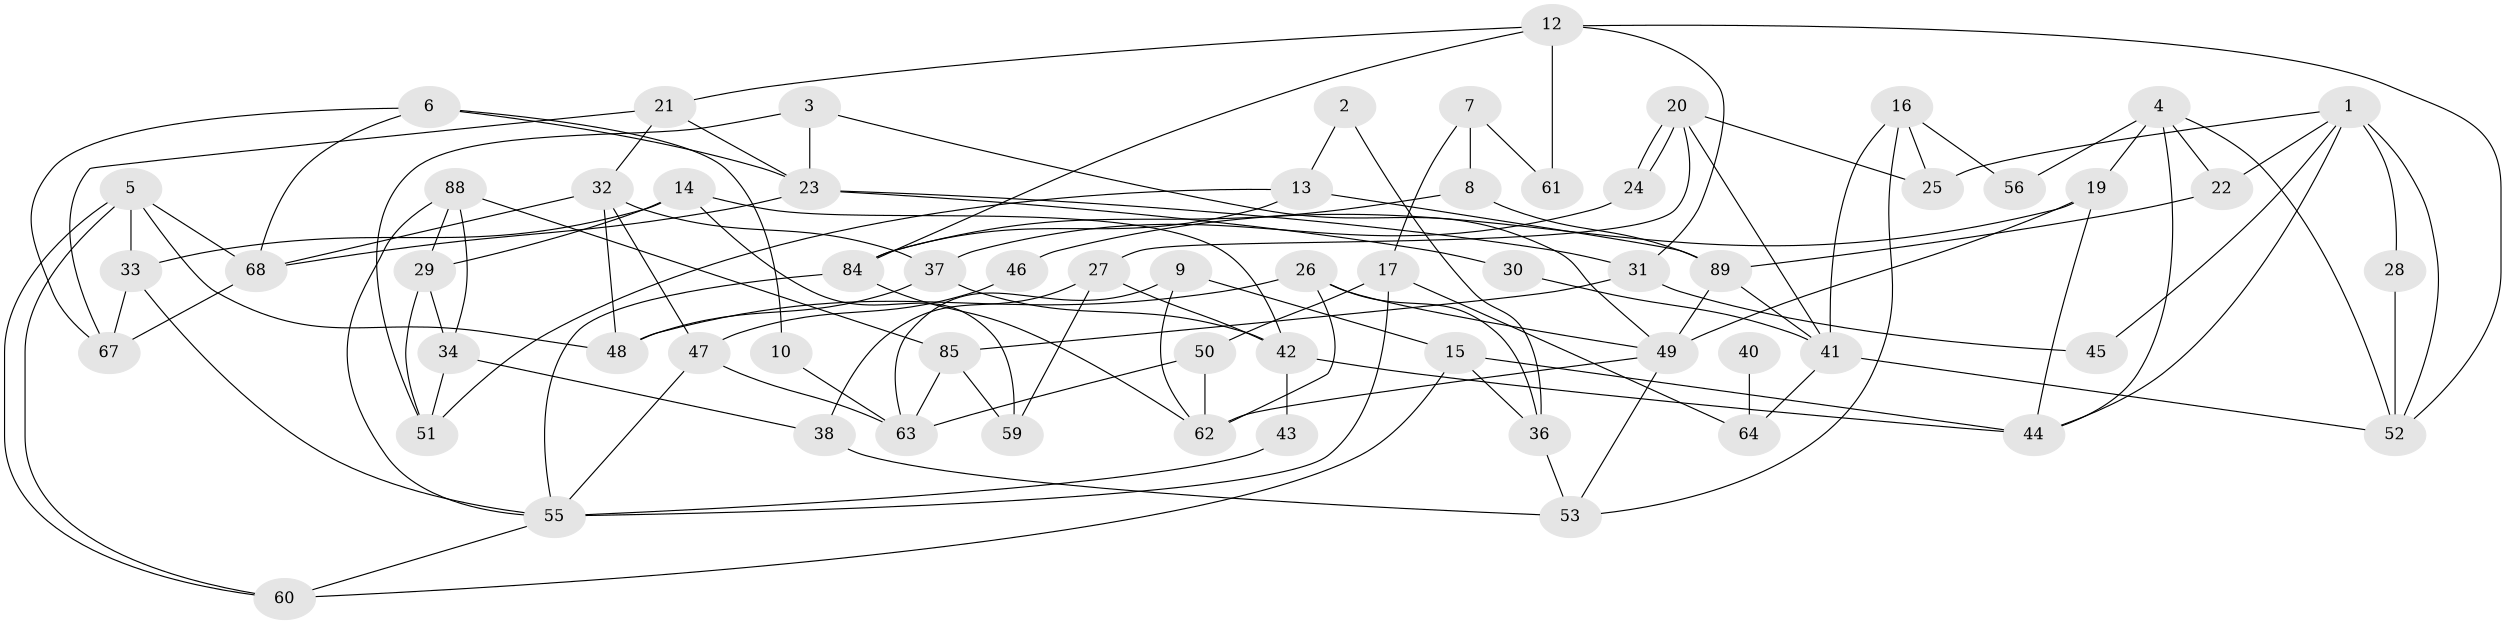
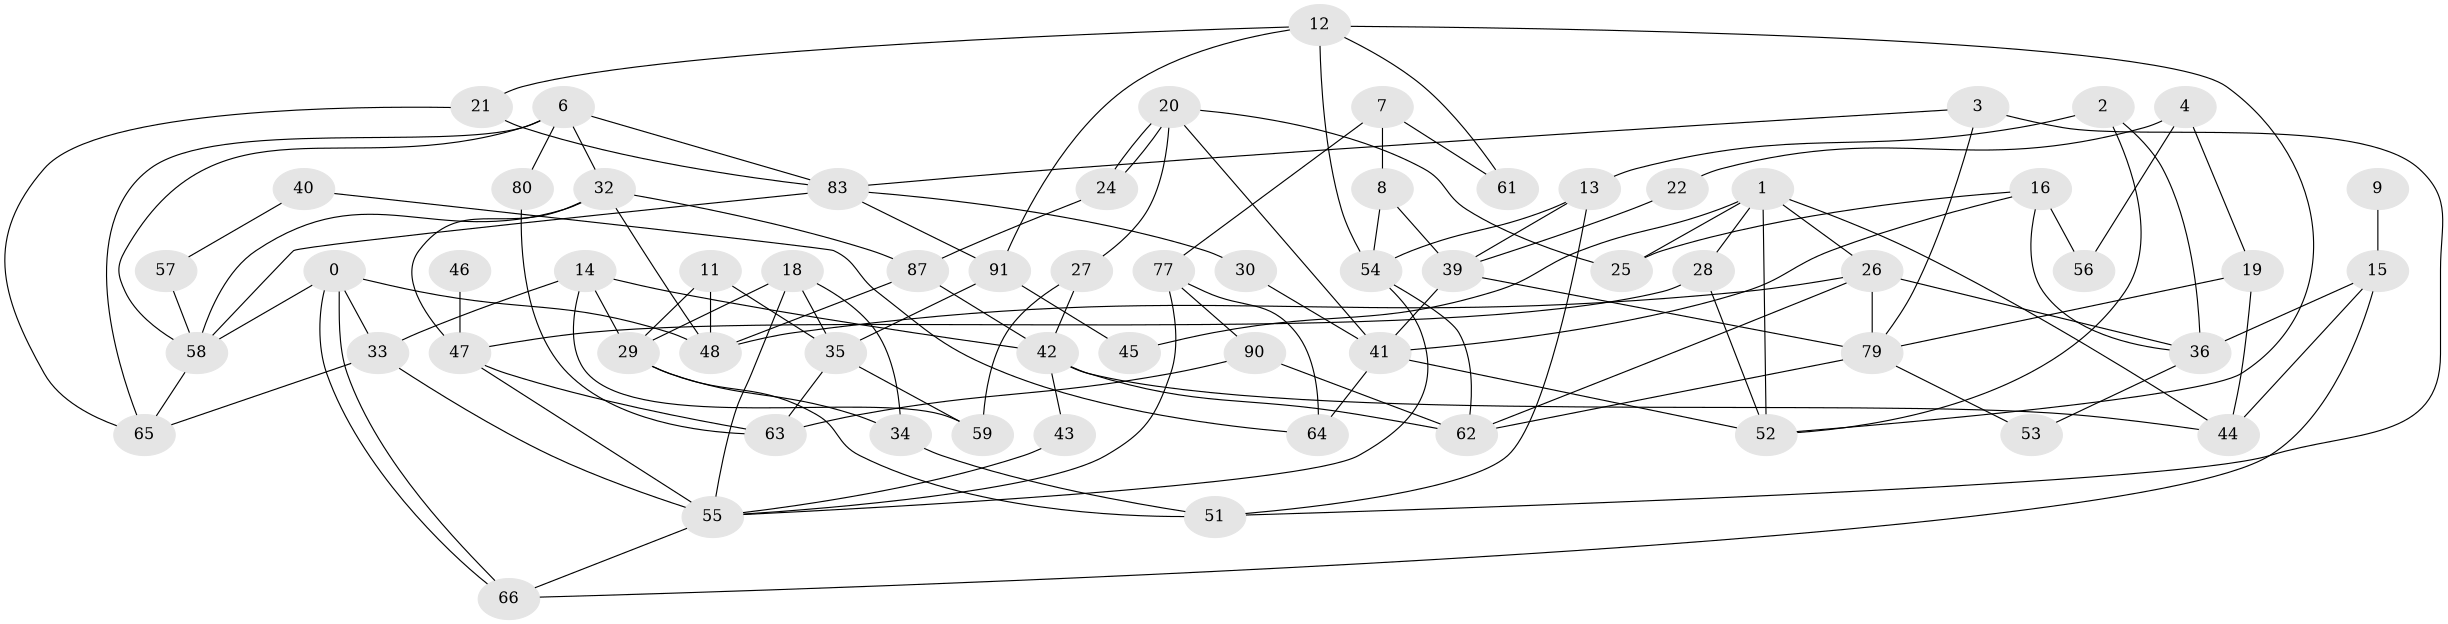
edge "21" -- "32": now "6" -- "32"
edge "1" -- "22": now "1" -- "26"
node "5": label "5" -> "0"
node "88": label "88" -> "18"
node "23": label "23" -> "83"
edge "19" -- "46": removed
edge "4" -- "52": now "2" -- "52"
node "57": added
node "68": label "68" -> "58"
node "11": added
node "84": label "84" -> "54"
node "37": label "37" -> "87"
node "17": label "17" -> "77"
node "31": label "31" -> "91"
node "89": label "89" -> "39"
edge "4" -- "44": removed
edge "28" -- "47": added
edge "9" -- "63": removed
node "67": label "67" -> "65"
node "10": label "10" -> "80"
node "85": label "85" -> "35"
node "50": label "50" -> "90"
node "49": label "49" -> "79"
edge "9" -- "62": now "42" -- "62"
edge "16" -- "53": now "16" -- "36"
node "38": removed
node "60": label "60" -> "66"
